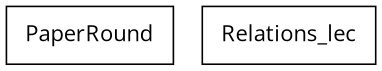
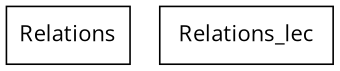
node "PaperRound": label "PaperRound" -> "Relations"
